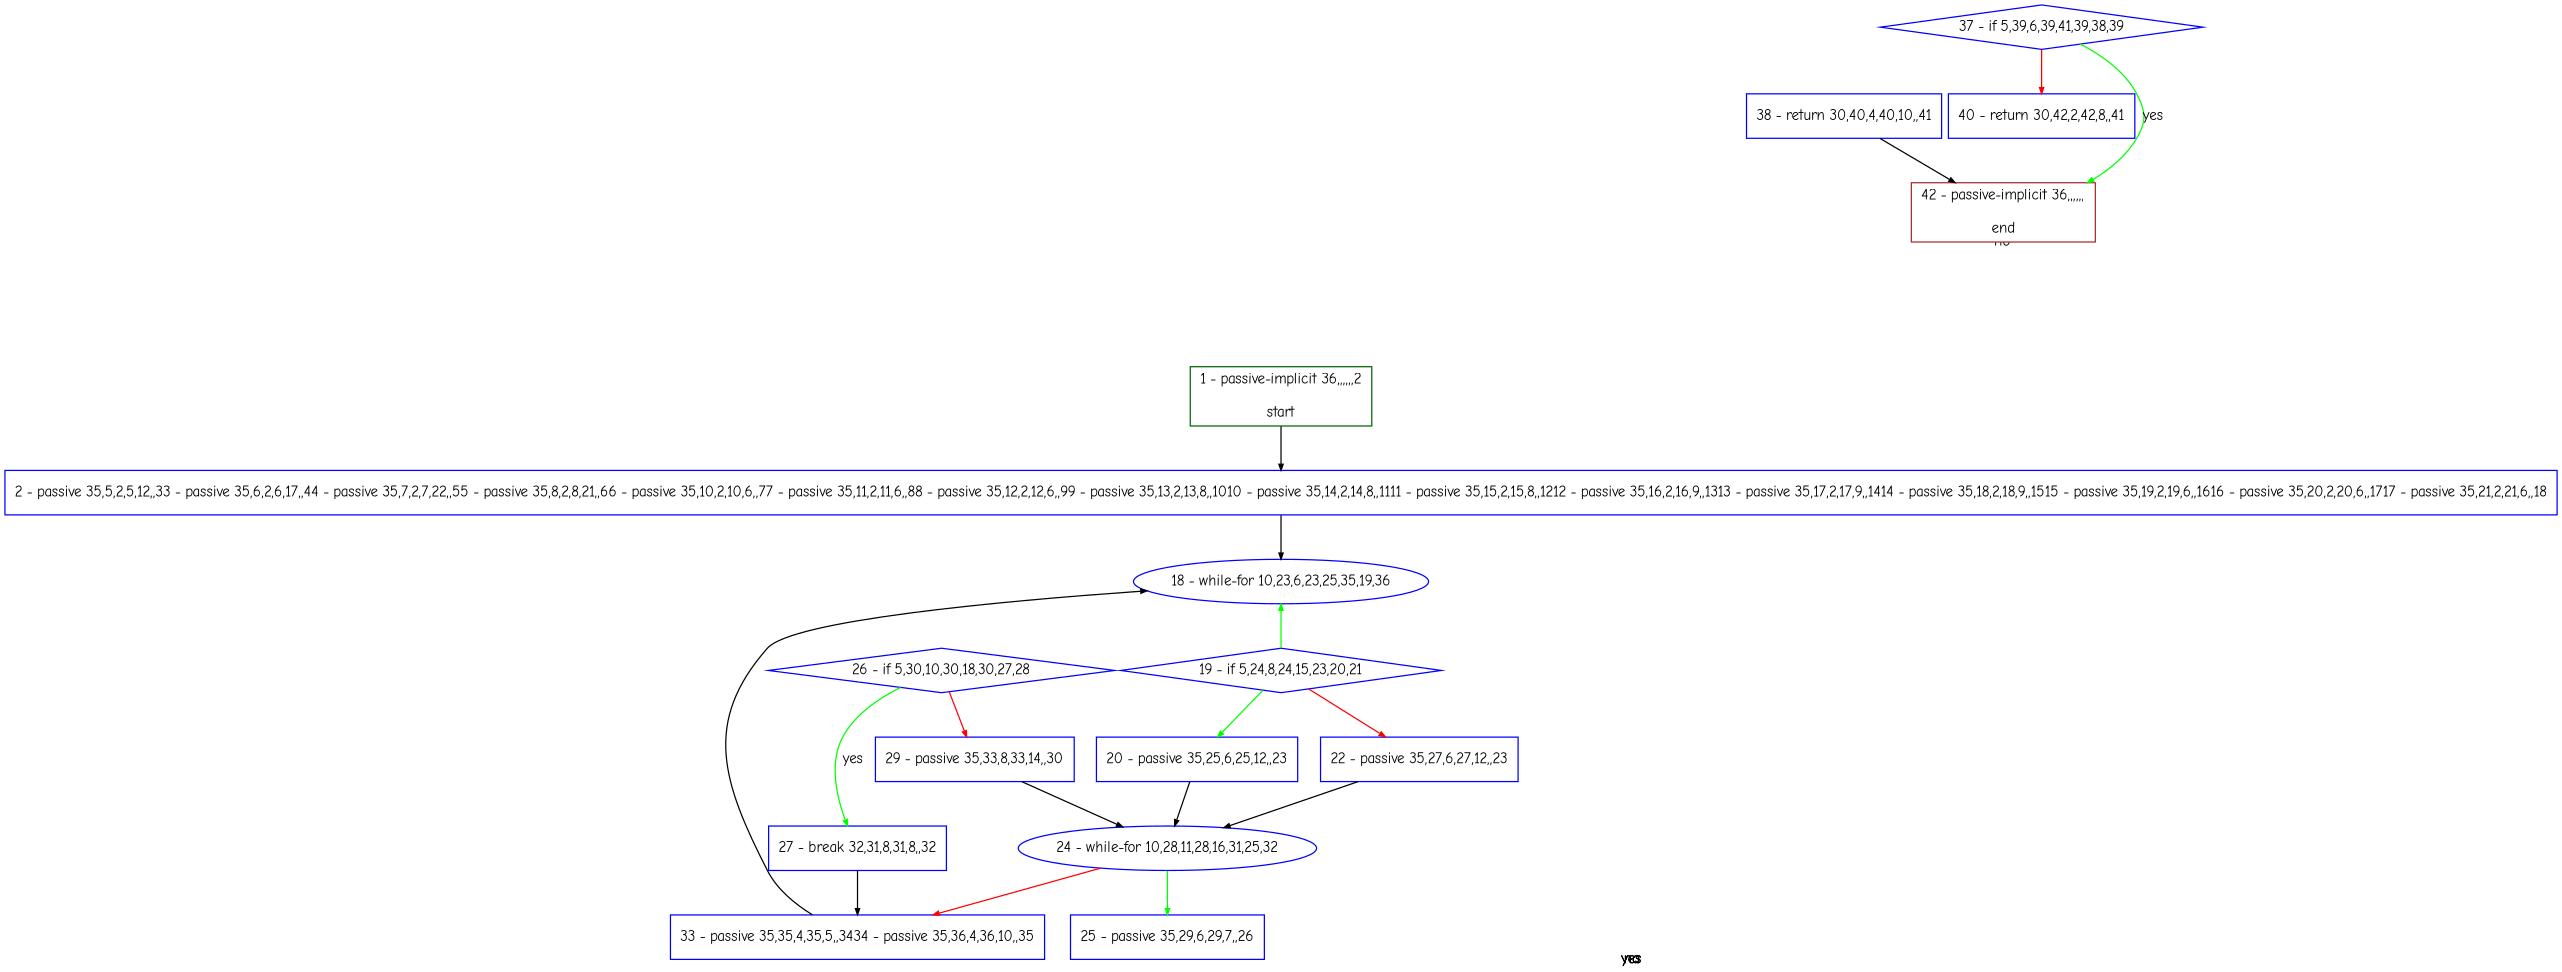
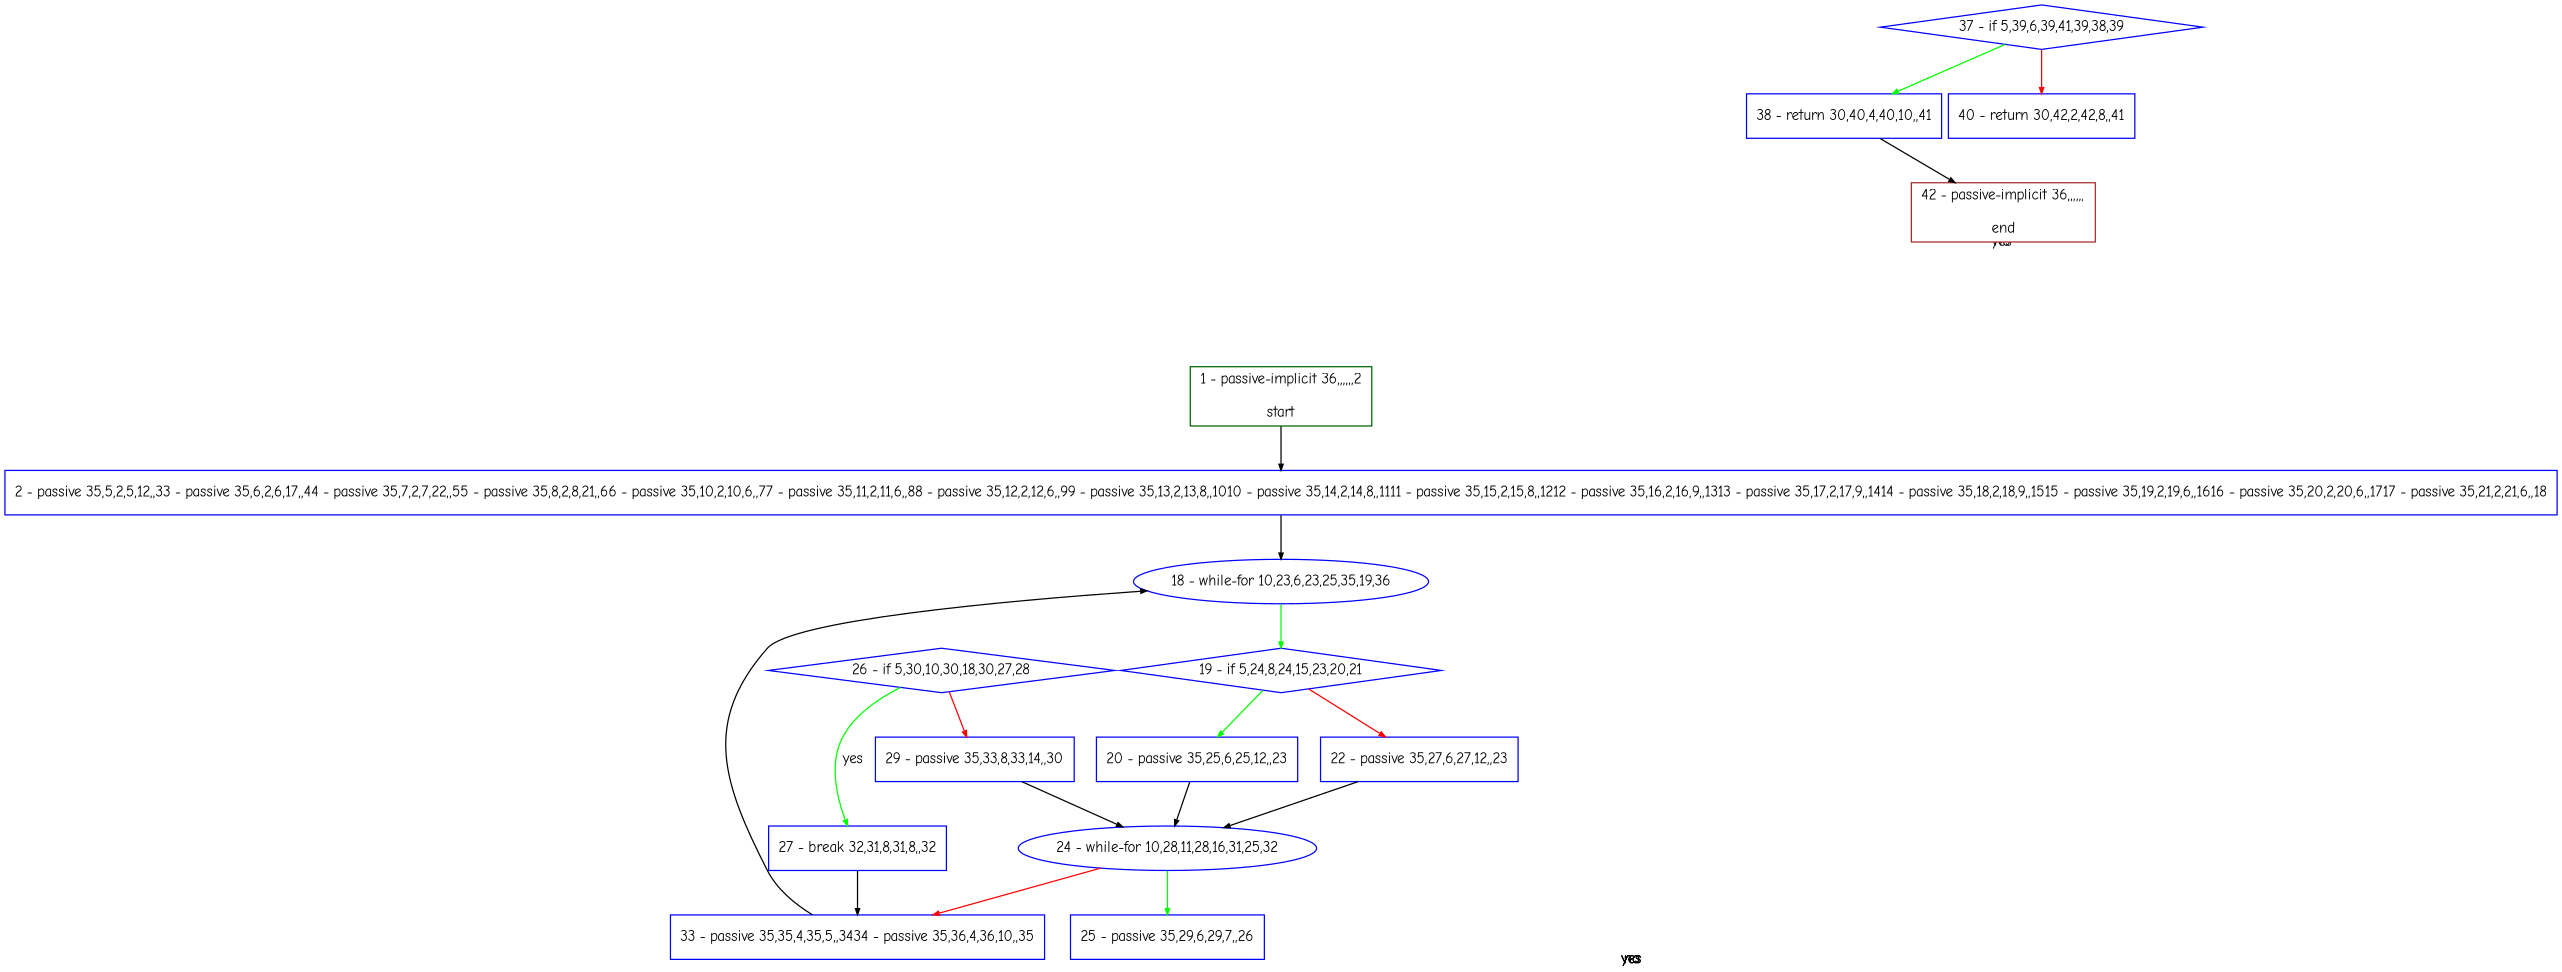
edge "37 - if 5,39,6,39,41,39,38,39" -> "42 - passive-implicit 36,,,,,, end": now "37 - if 5,39,6,39,41,39,38,39" -> "38 - return 30,40,4,40,10,,41"
edge "19 - if 5,24,8,24,15,23,20,21" -> "18 - while-for 10,23,6,23,25,35,19,36": reversed
